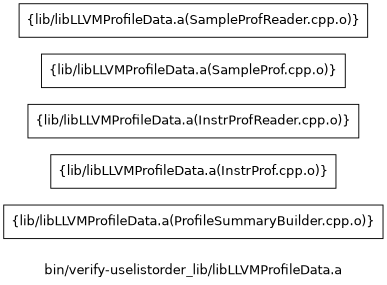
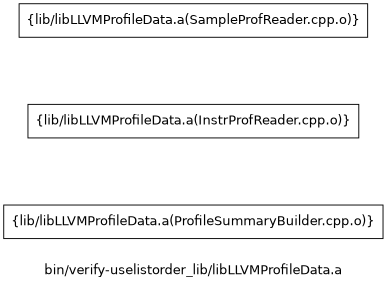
node "{lib/libLLVMProfileData.a(SampleProf.cpp.o)}": removed
node "{lib/libLLVMProfileData.a(InstrProf.cpp.o)}": removed
